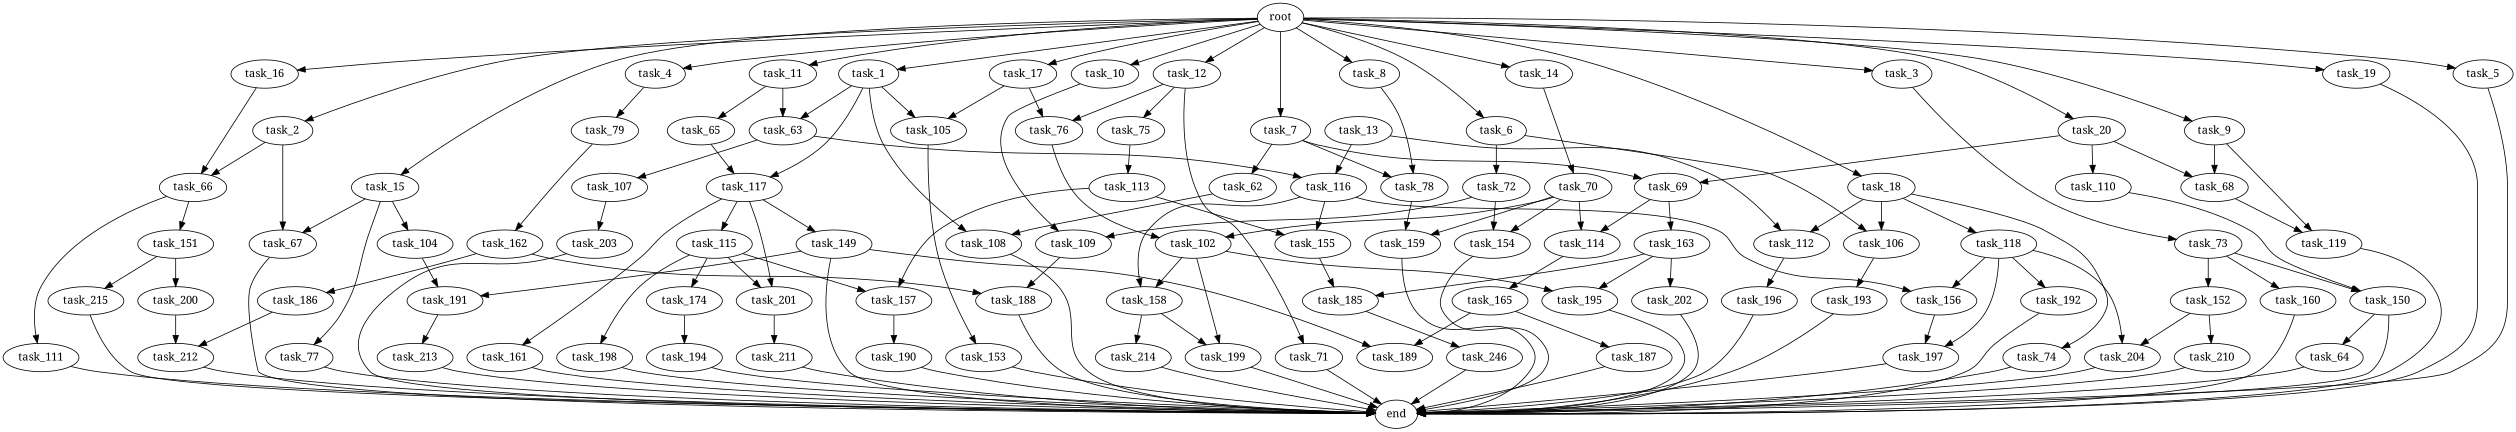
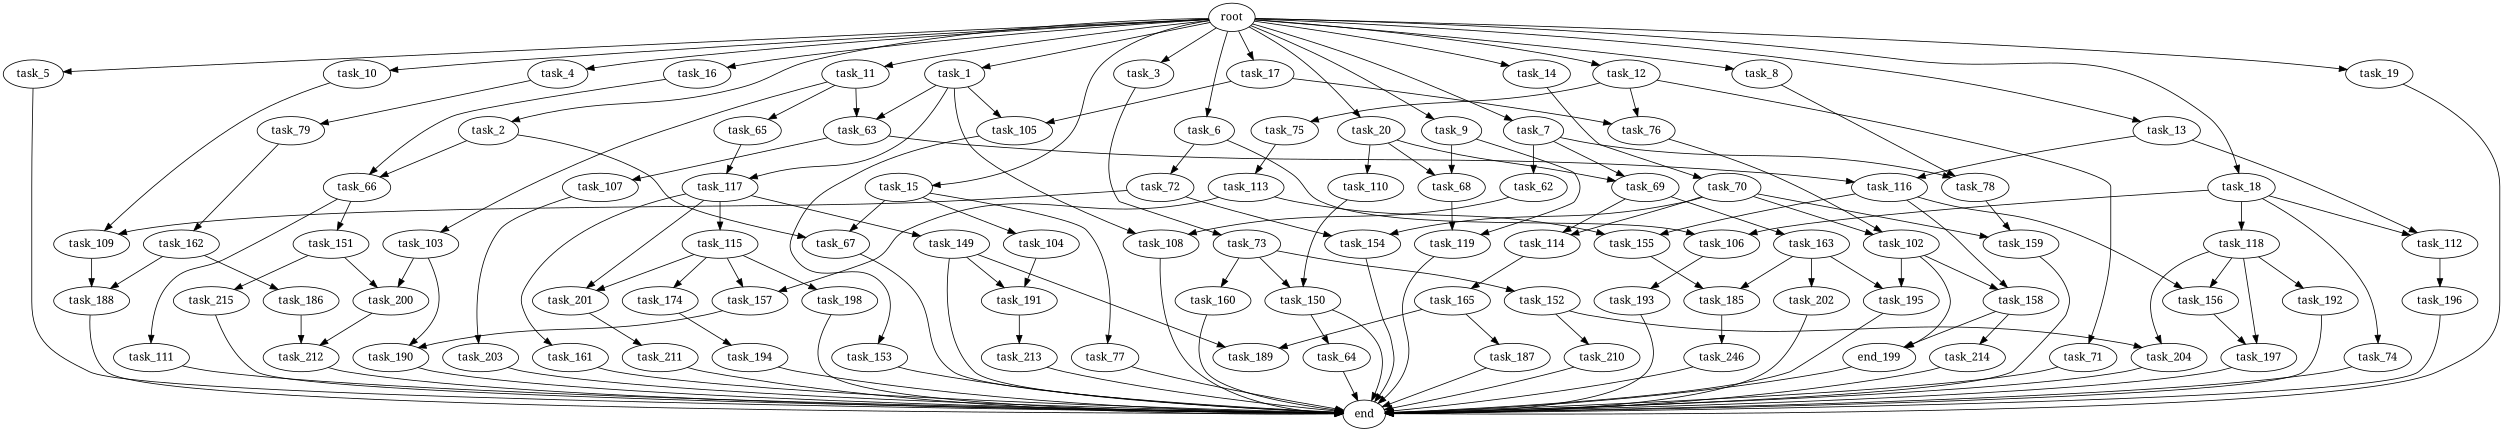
edge "root" -> "task_13": added
node "task_103": added
node "task_199": label "task_199" -> "end_199"
